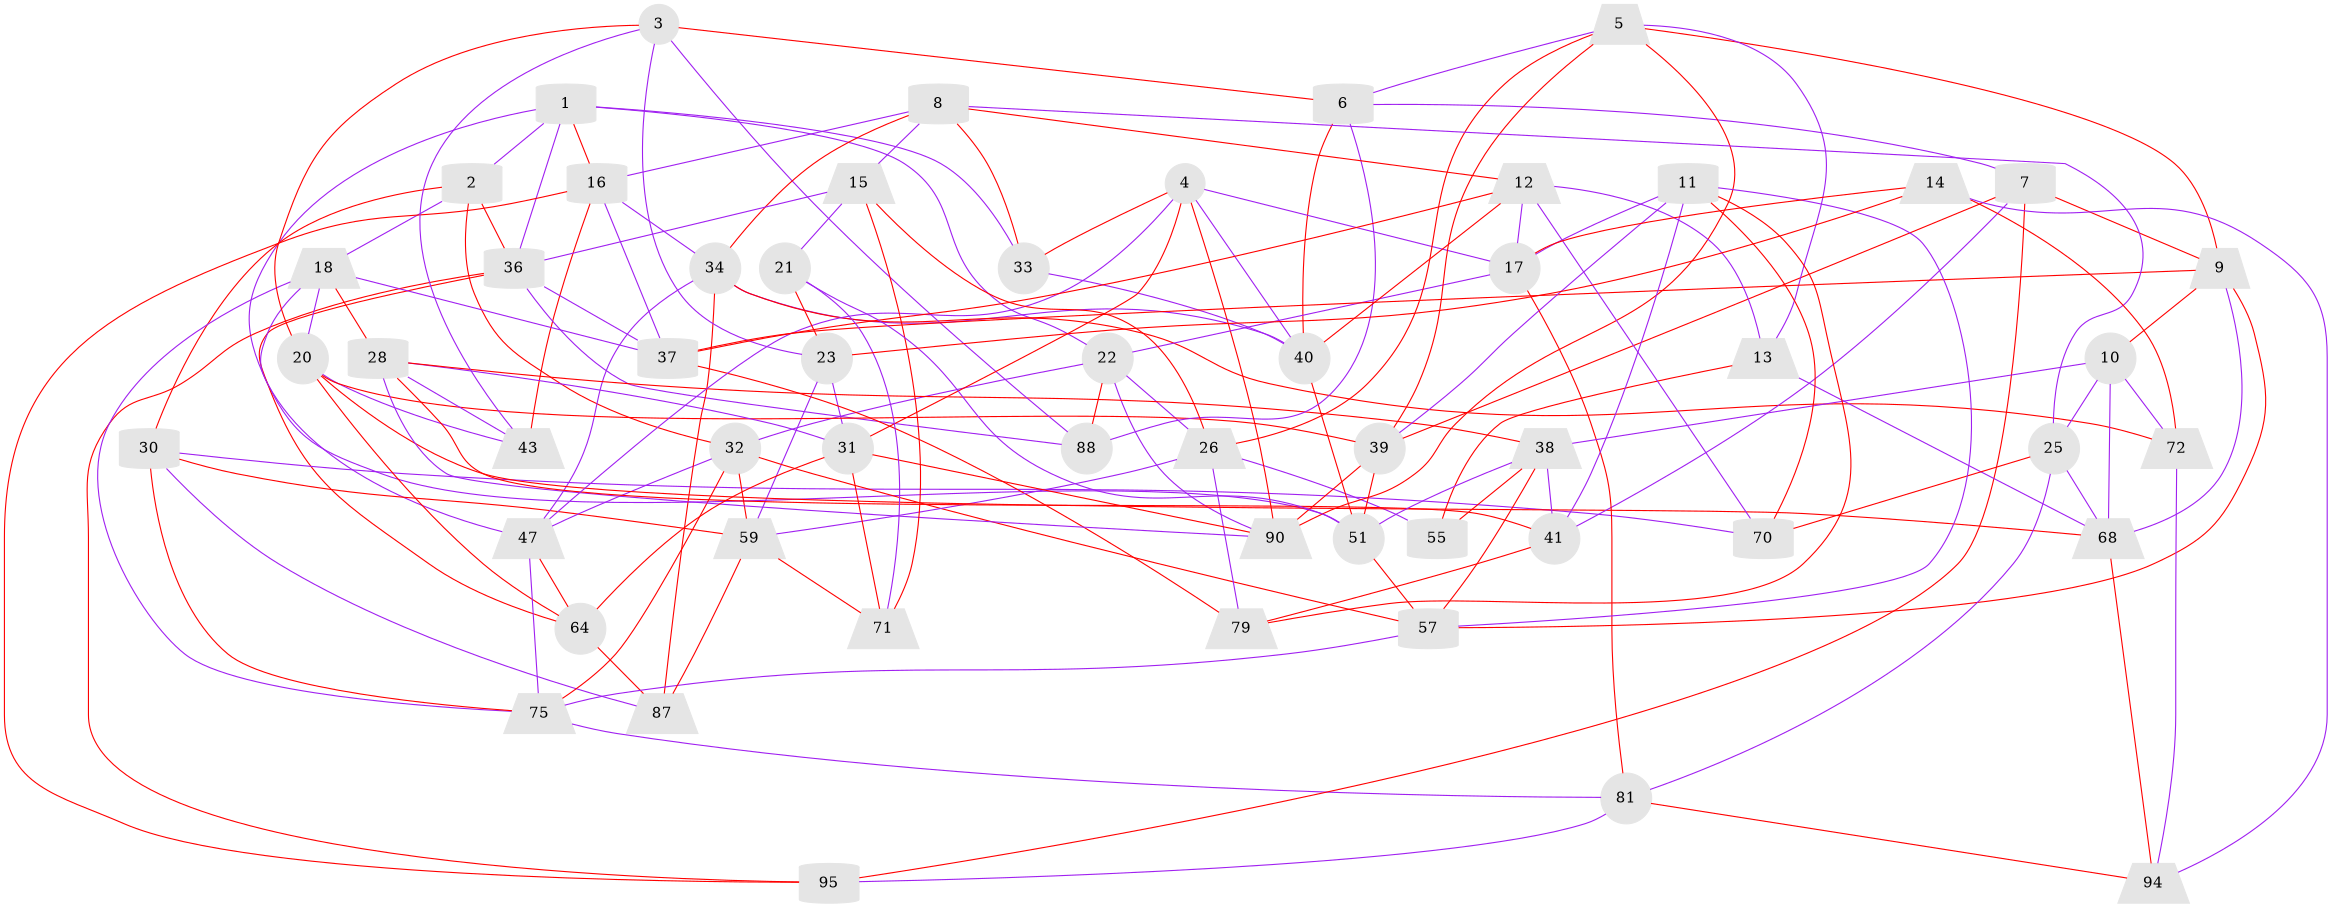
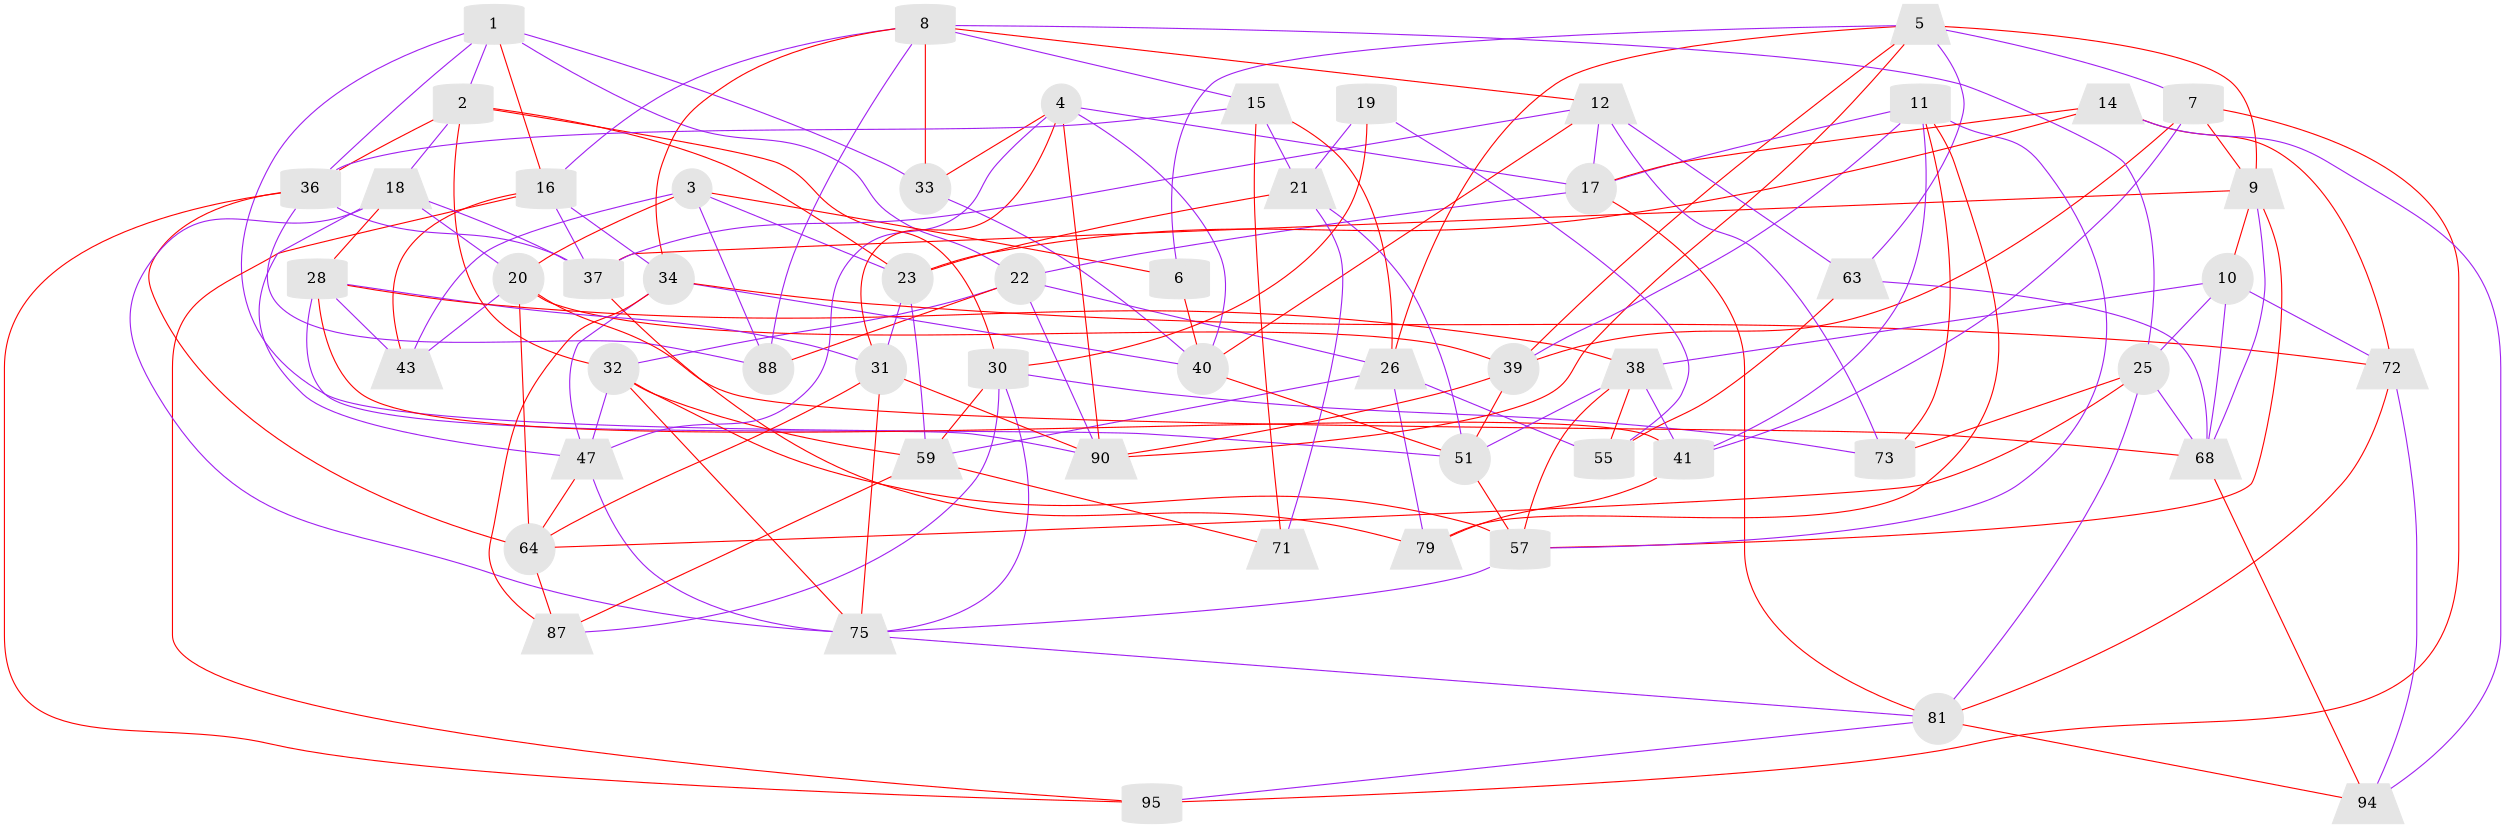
node "19": added
edge "6" -- "7": now "5" -- "7"
edge "2" -- "23": added
node "21": shape circle -> trapezium
edge "12" -- "37": color red -> purple
node "13": label "13" -> "63"
edge "6" -- "88": now "8" -- "88"
edge "25" -- "64": added
node "41": shape circle -> cylinder
node "70": label "70" -> "73"
edge "31" -- "71": now "31" -- "75"
edge "72" -- "81": added
edge "30" -- "75": color red -> purple
